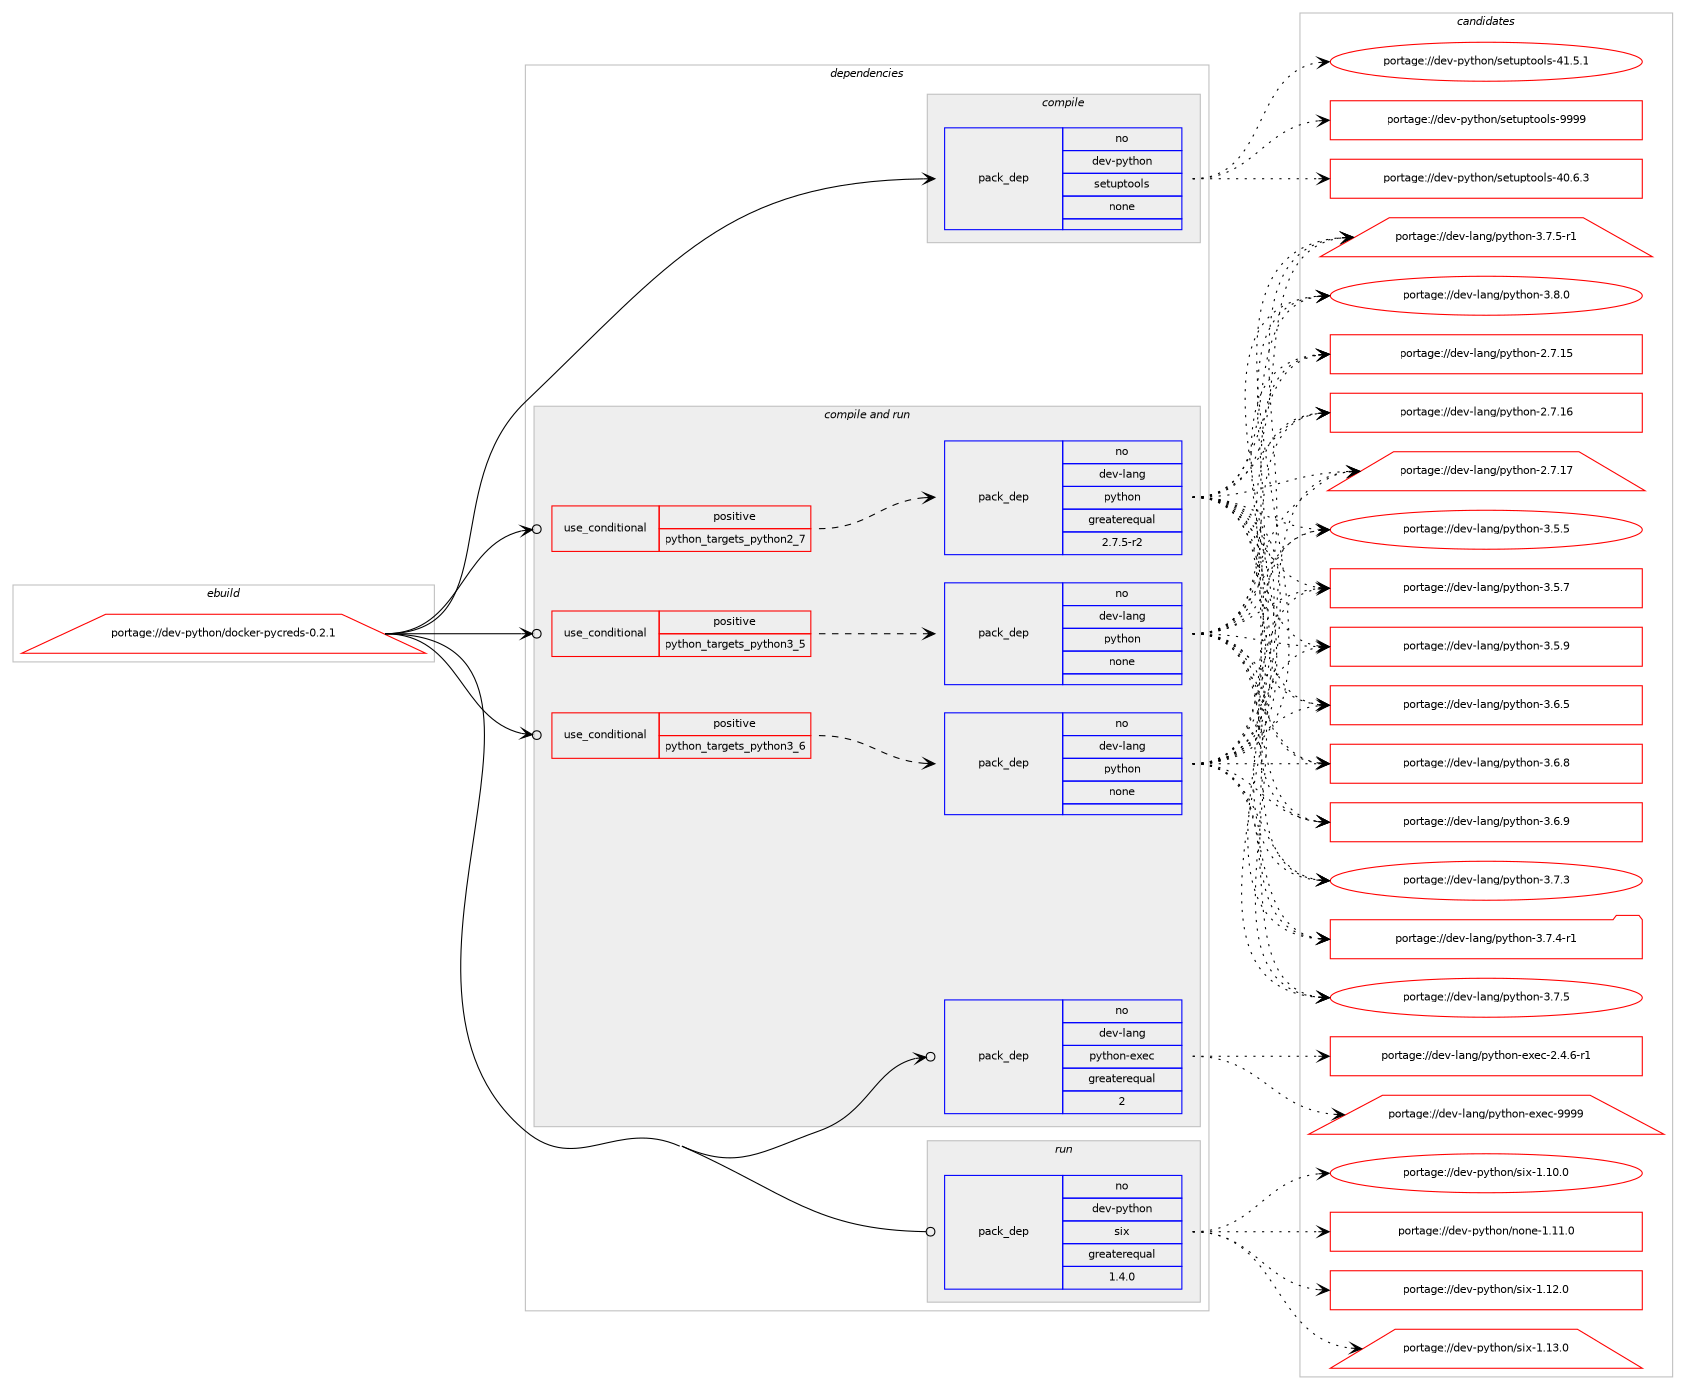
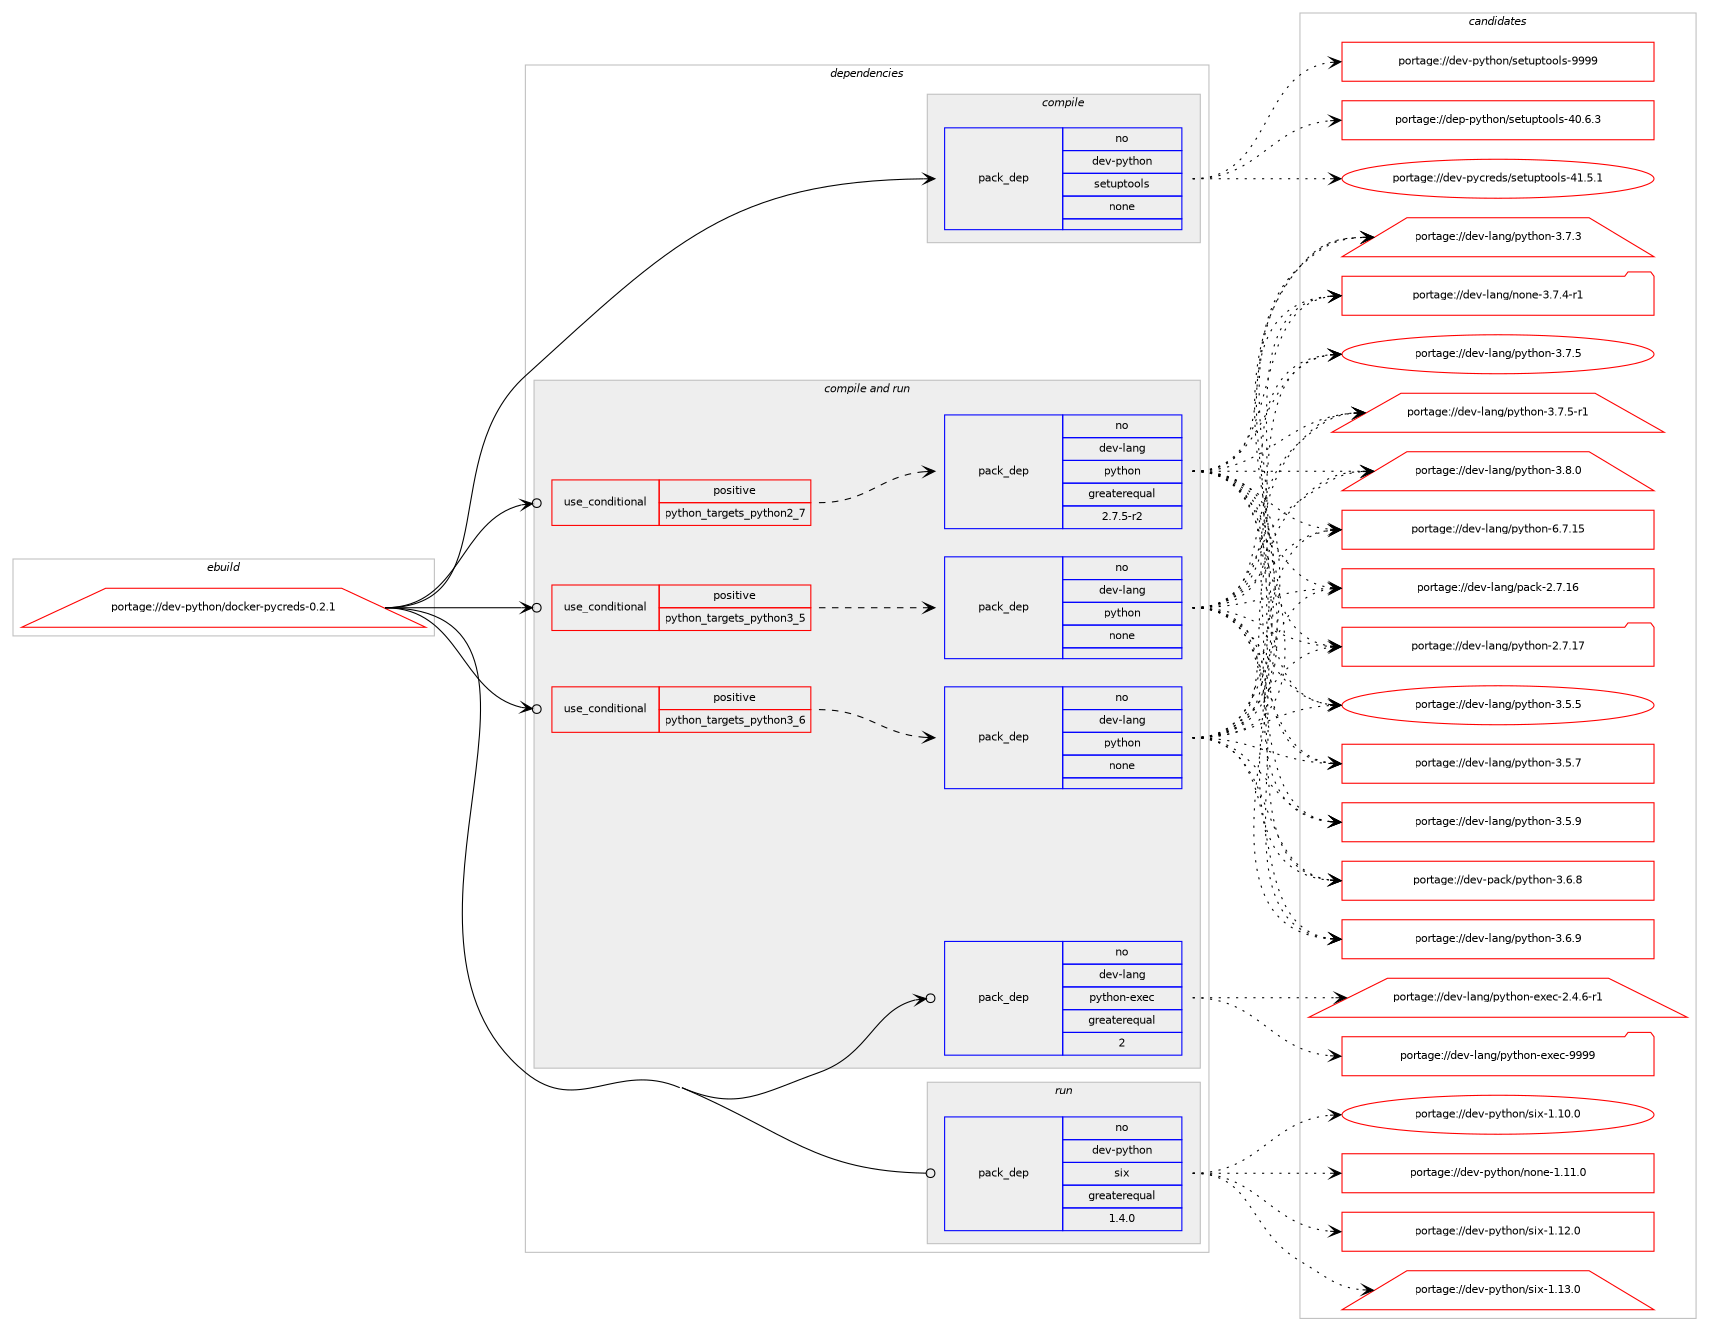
node "portage://dev-python/setuptools-41.5.1": label "portage://dev-python/setuptools-41.5.1" -> "portage://dev-pycreds/setuptools-41.5.1"
node "portage://dev-python/setuptools-40.6.3": label "portage://dev-python/setuptools-40.6.3" -> "portage://dep-python/setuptools-40.6.3"
node "portage://dev-lang/python-3.8.0": shape ellipse -> trapezium
node "portage://dev-lang/python-2.7.15": label "portage://dev-lang/python-2.7.15" -> "portage://dev-lang/python-6.7.15"
node "portage://dev-lang/python-2.7.16": label "portage://dev-lang/python-2.7.16" -> "portage://dev-lang/pack-2.7.16"
node "portage://dev-lang/python-2.7.17": shape trapezium -> folder
node "portage://dev-lang/python-3.6.5": removed
node "portage://dev-lang/python-3.6.8": label "portage://dev-lang/python-3.6.8" -> "portage://dev-pack/python-3.6.8"
node "portage://dev-lang/python-3.7.3": shape ellipse -> trapezium
node "portage://dev-lang/python-3.7.4-r1": label "portage://dev-lang/python-3.7.4-r1" -> "portage://dev-lang/none-3.7.4-r1"
node "portage://dev-lang/python-exec-2.4.6-r1": shape box -> trapezium
node "portage://dev-lang/python-exec-9999": shape trapezium -> folder
